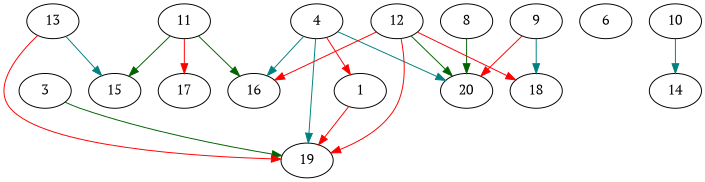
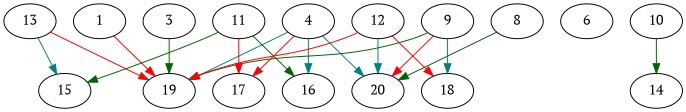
edge "10" -> "14": color teal -> darkgreen
edge "12" -> "20": color darkgreen -> teal
edge "12" -> "16": removed
edge "9" -> "19": added
edge "4" -> "1": now "4" -> "17"
